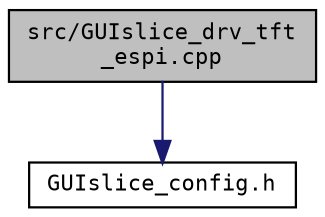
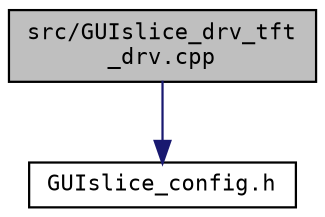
node "src/GUIslice_drv_tft _espi.cpp": label "src/GUIslice_drv_tft _espi.cpp" -> "src/GUIslice_drv_tft _drv.cpp"
